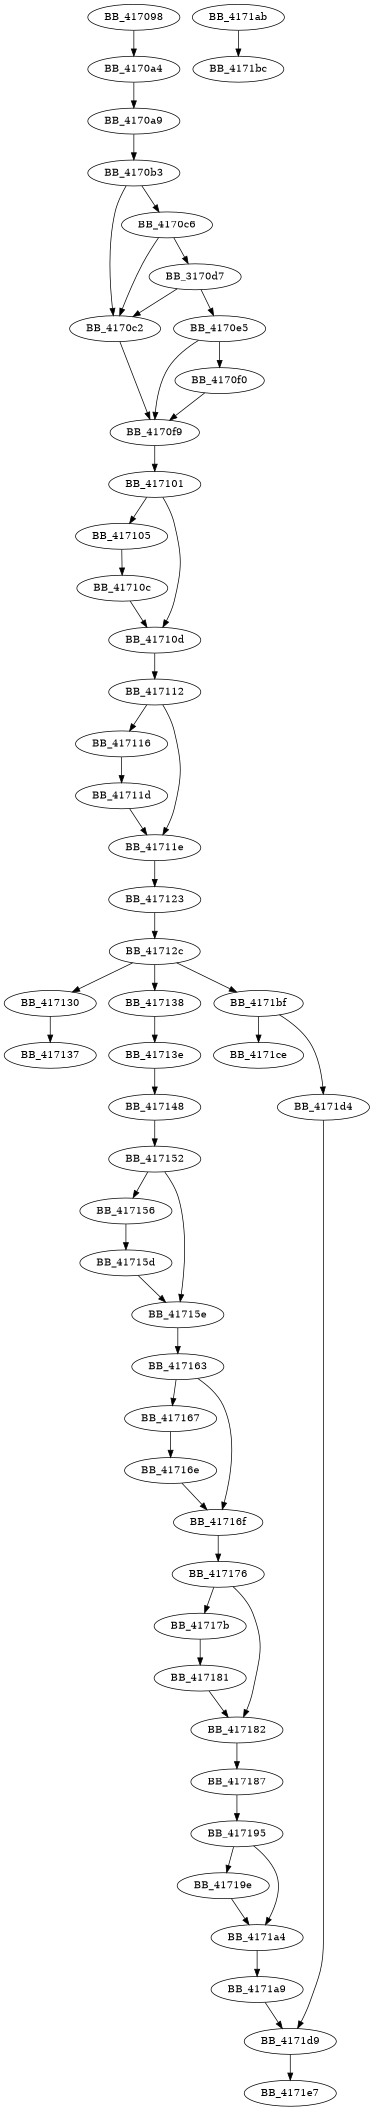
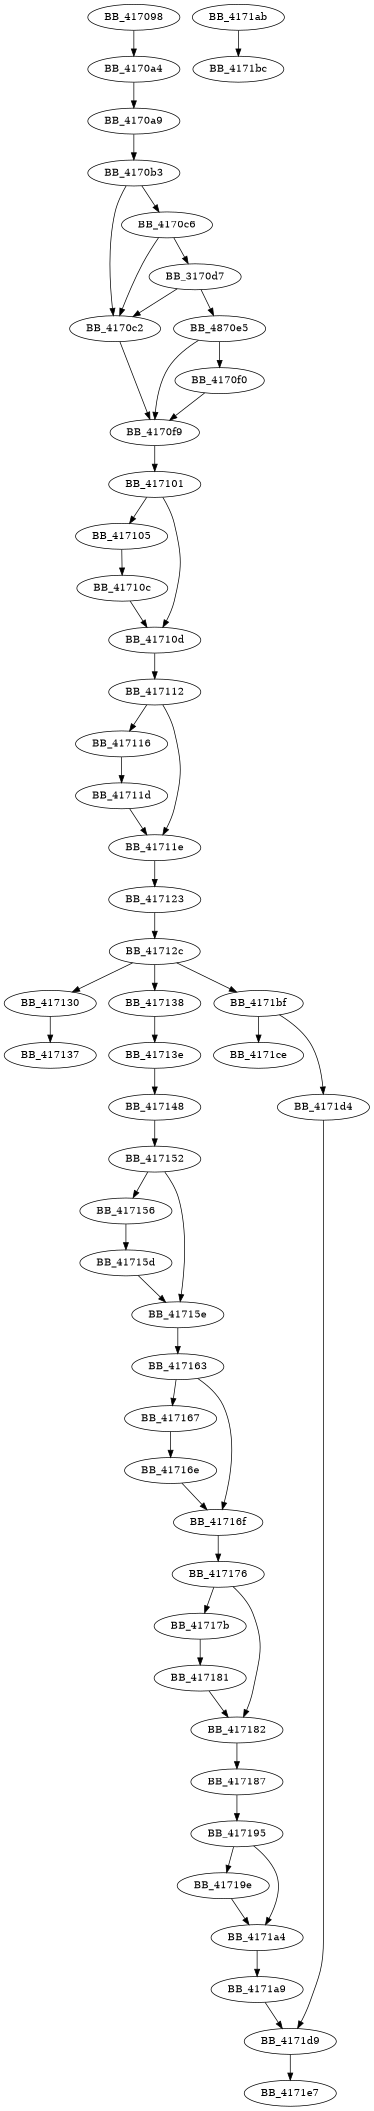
node "BB_4170e5": label "BB_4170e5" -> "BB_4870e5"
